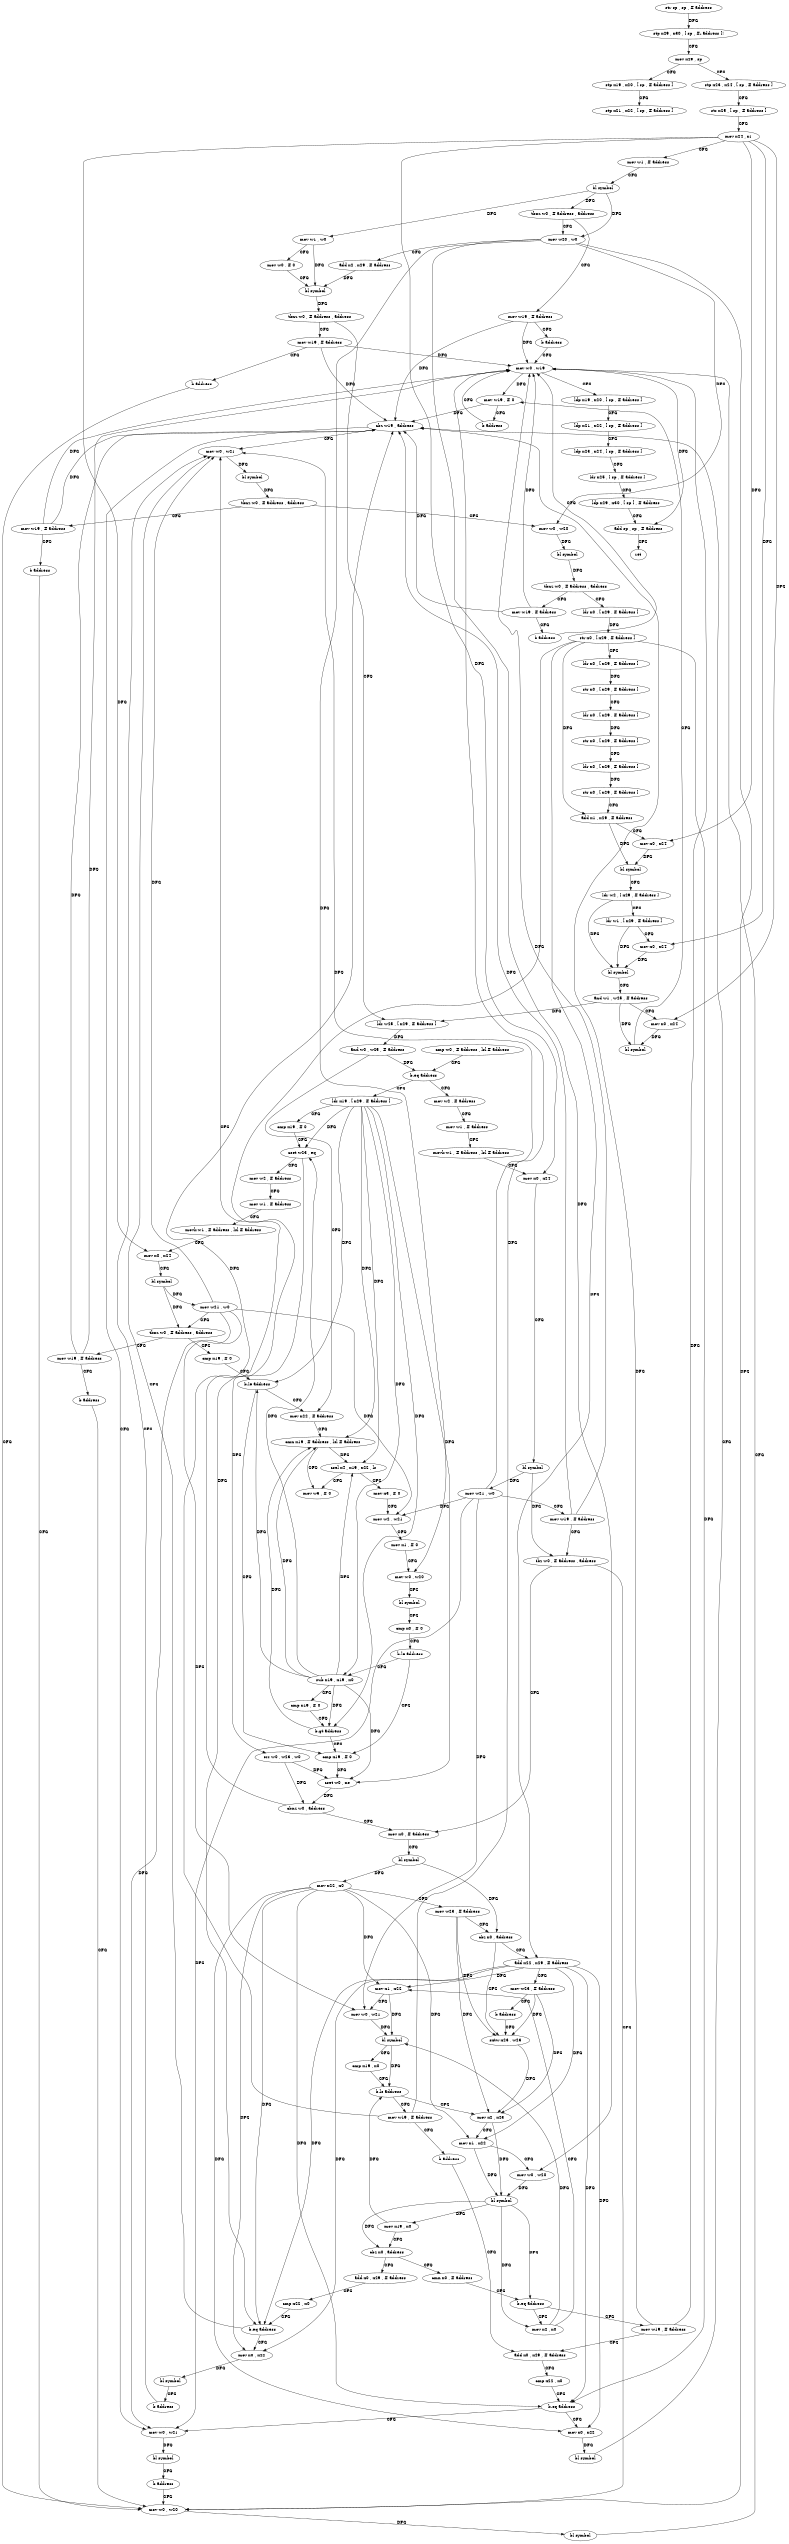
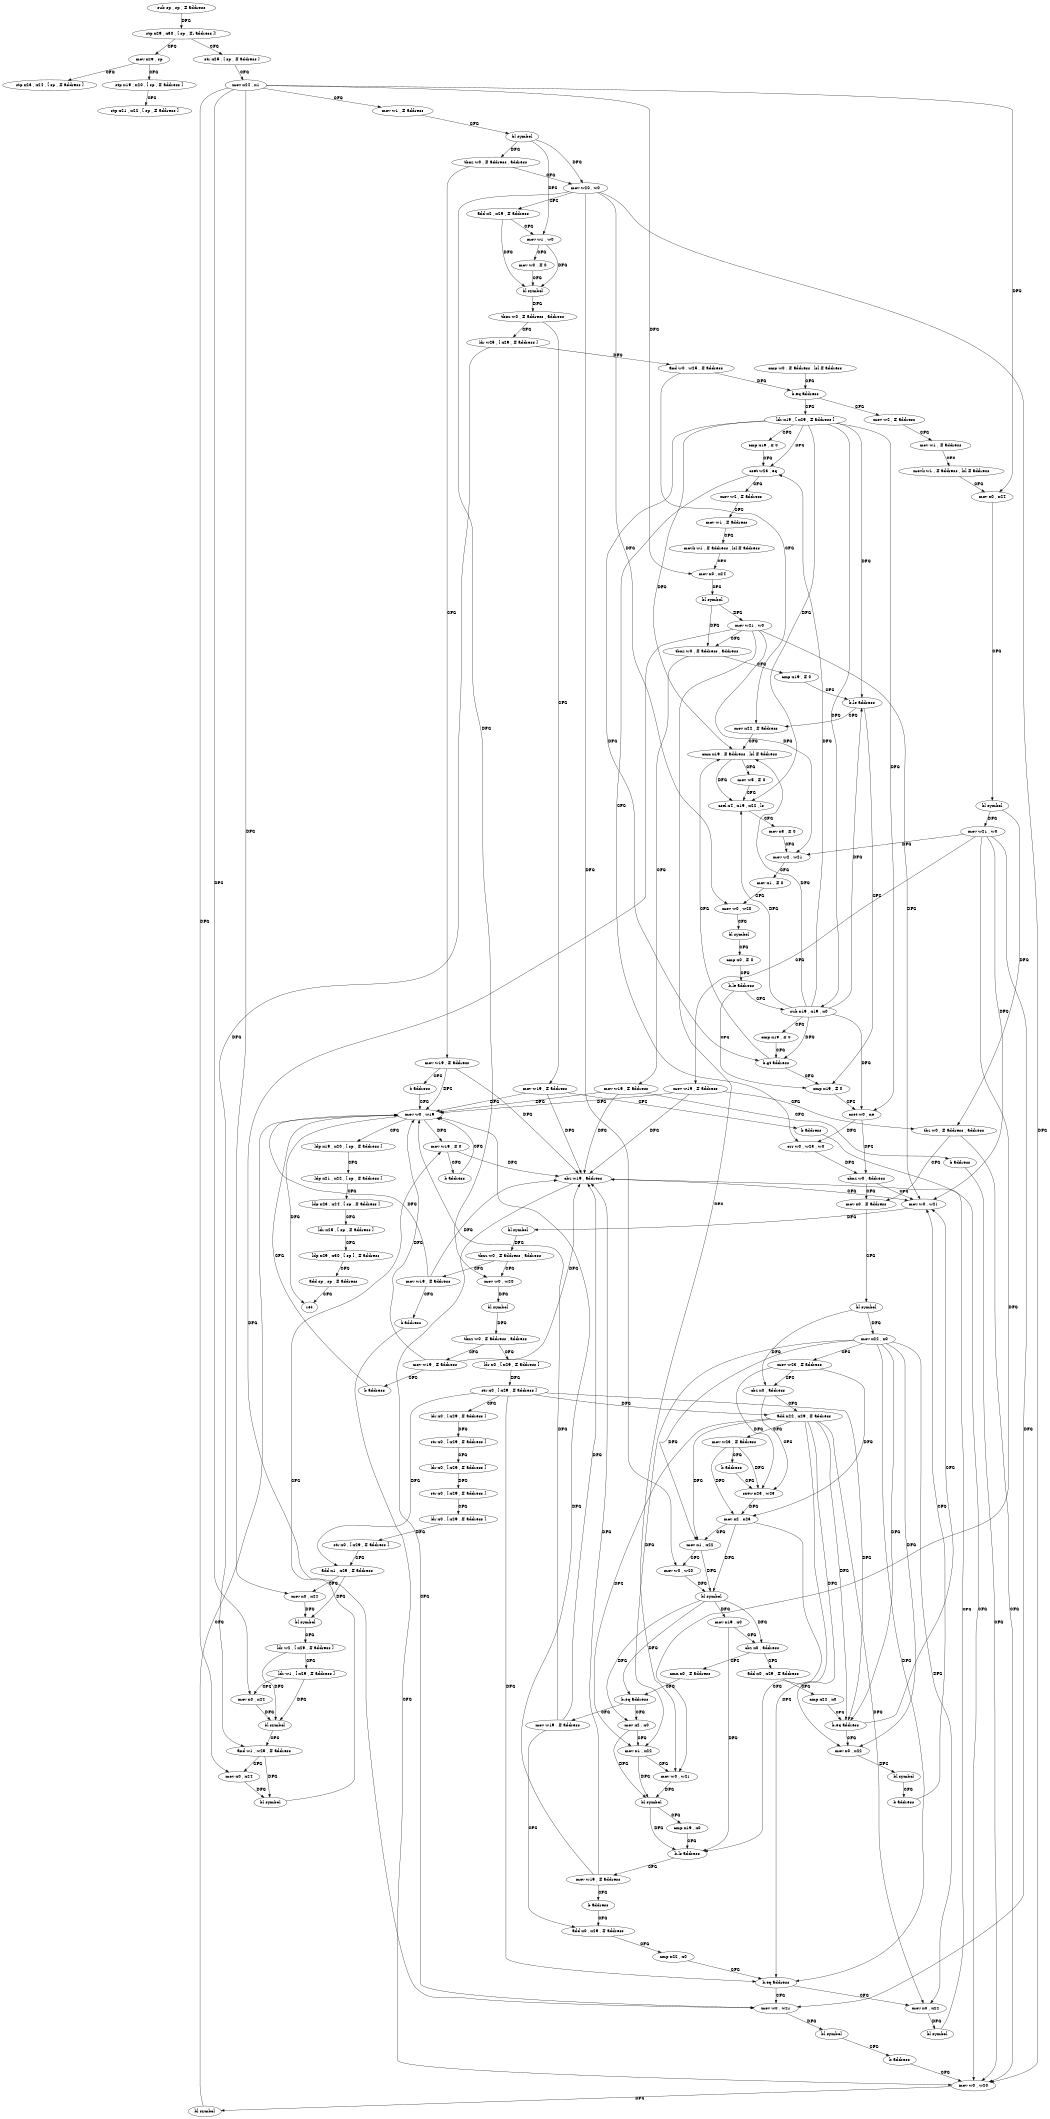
node "str sp , sp , # address": label "str sp , sp , # address" -> "sub sp , sp , # address"
edge "stp x23 , x24 , [ sp , # address ]" -> "str x25 , [ sp , # address ]": now "stp x29 , x30 , [ sp , #- address ]!" -> "str x25 , [ sp , # address ]"
edge "add x2 , x29 , # address" -> "mov w1 , w0": added, label "CFG"
edge "mov w0 , w19" -> "add sp , sp , # address": now "mov w0 , w19" -> "ret"
edge "and w1 , w25 , # address" -> "ldr w25 , [ x29 , # address ]": reversed
edge "cset w23 , eq" -> "orr w0 , w23 , w0": label "DFG" -> "CFG"
edge "csel x4 , x19 , x22 , ls" -> "mov w5 , # 0": reversed
edge "b.gt address" -> "cmn x19 , # address , lsl # address": label "DFG" -> "CFG"
edge "orr w0 , w23 , w0" -> "cset w0 , ne": reversed
edge "b.ls address" -> "mov x2 , x23": reversed
